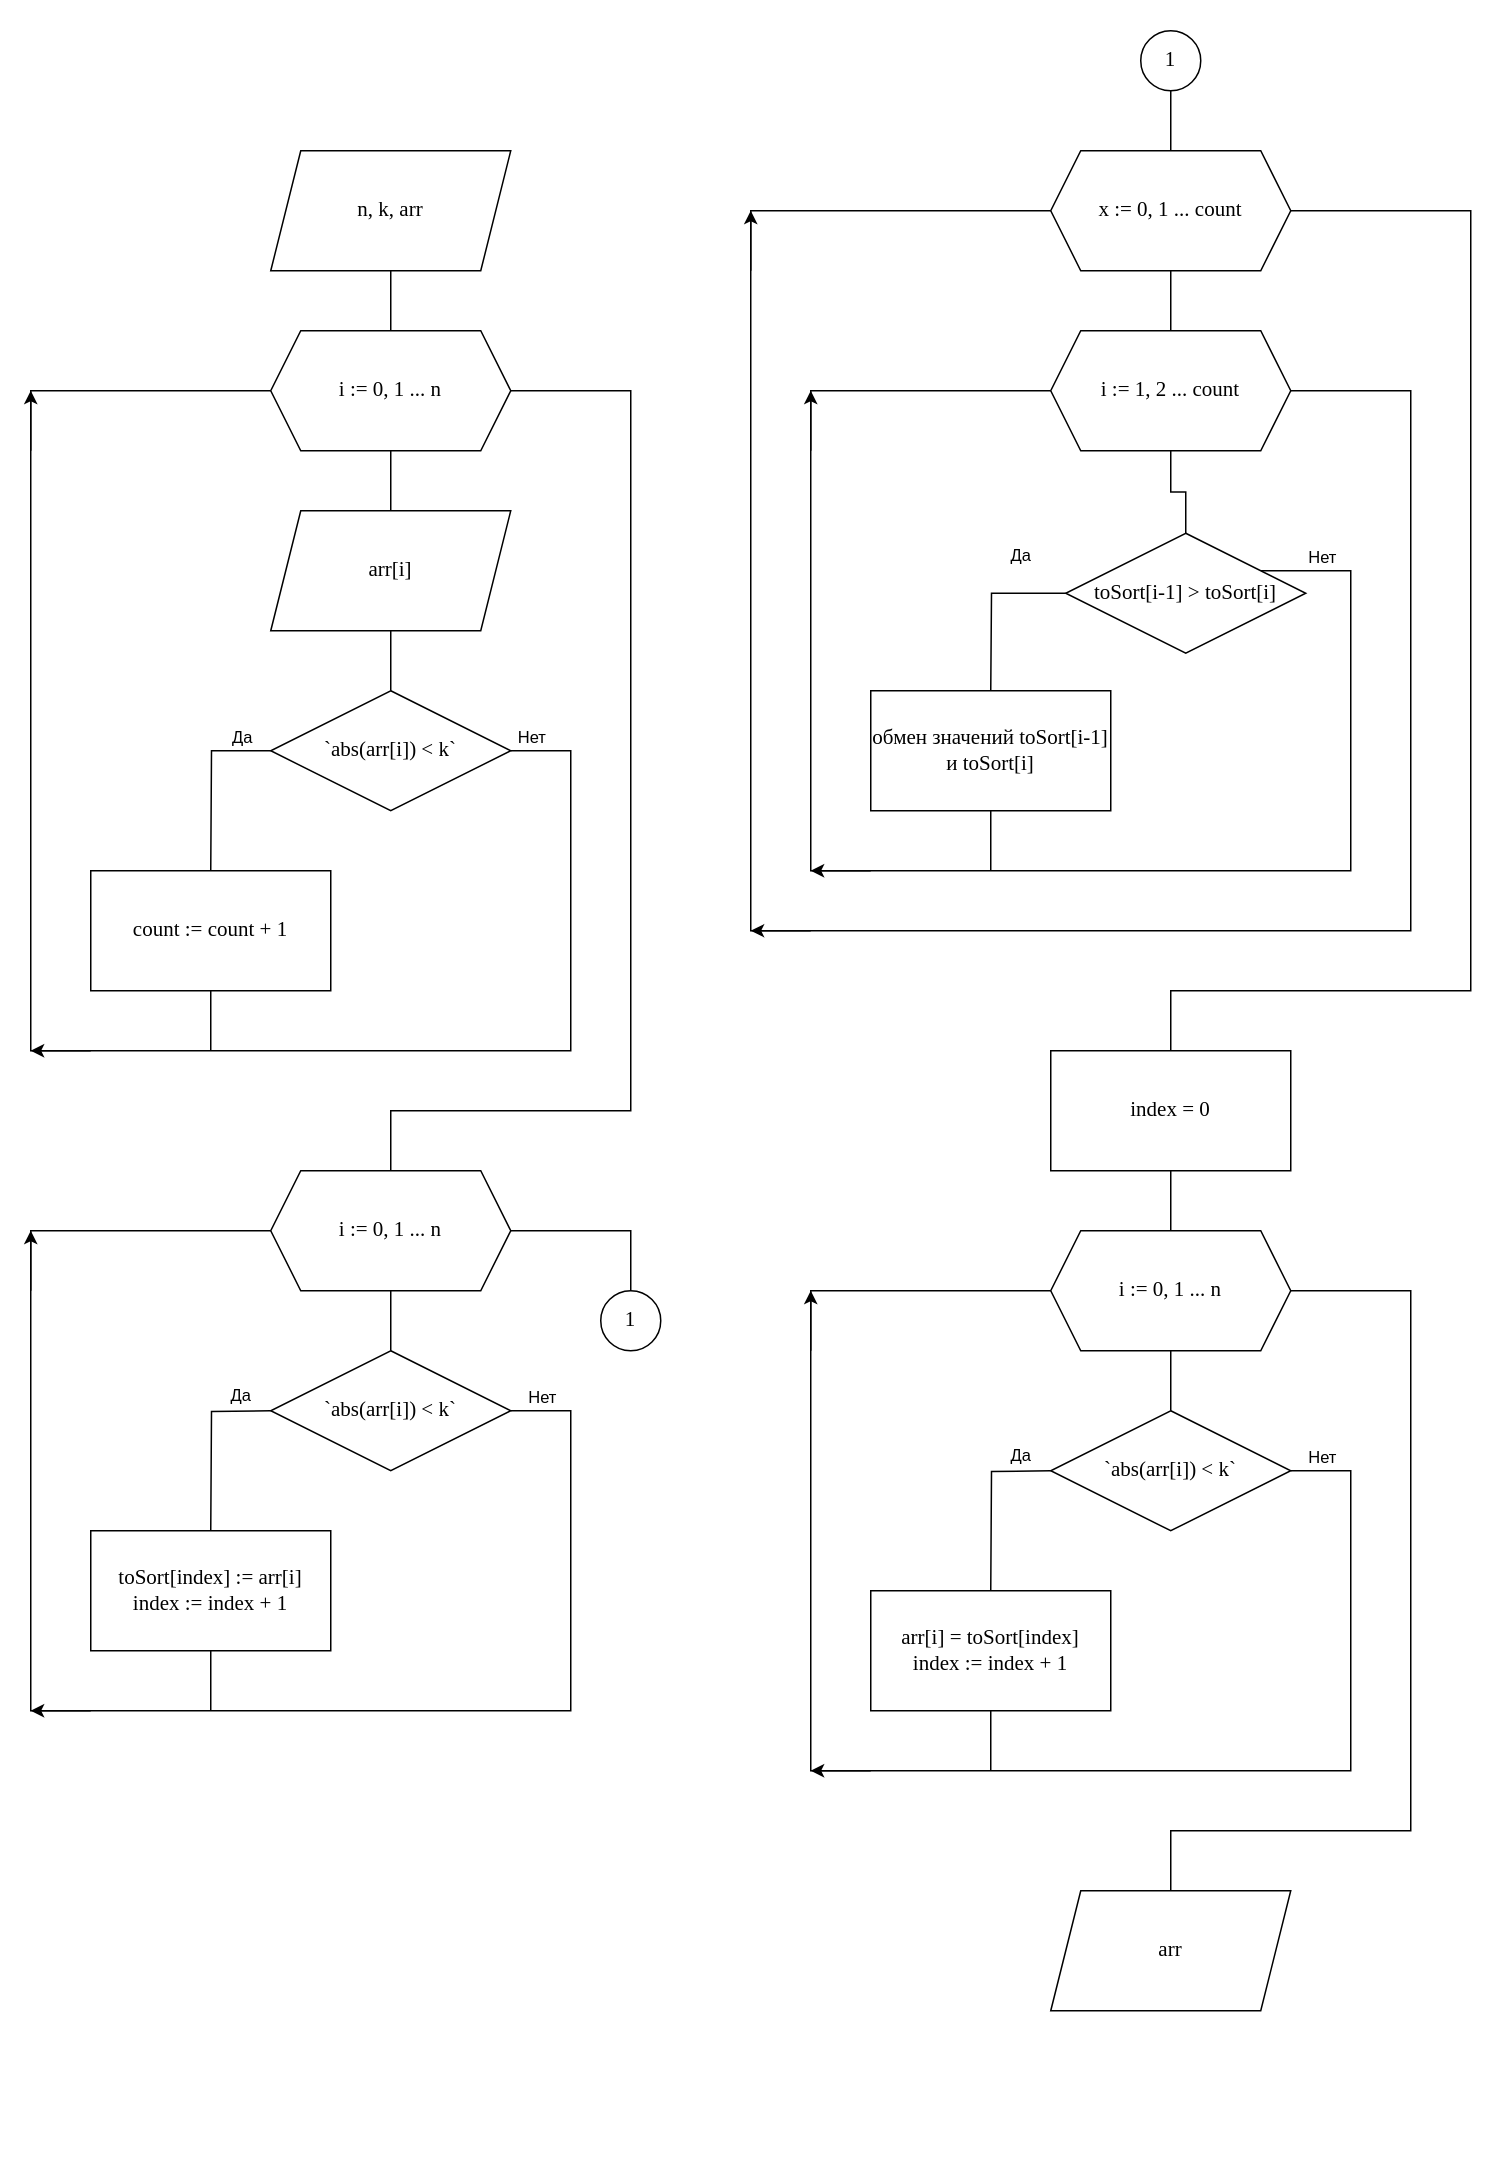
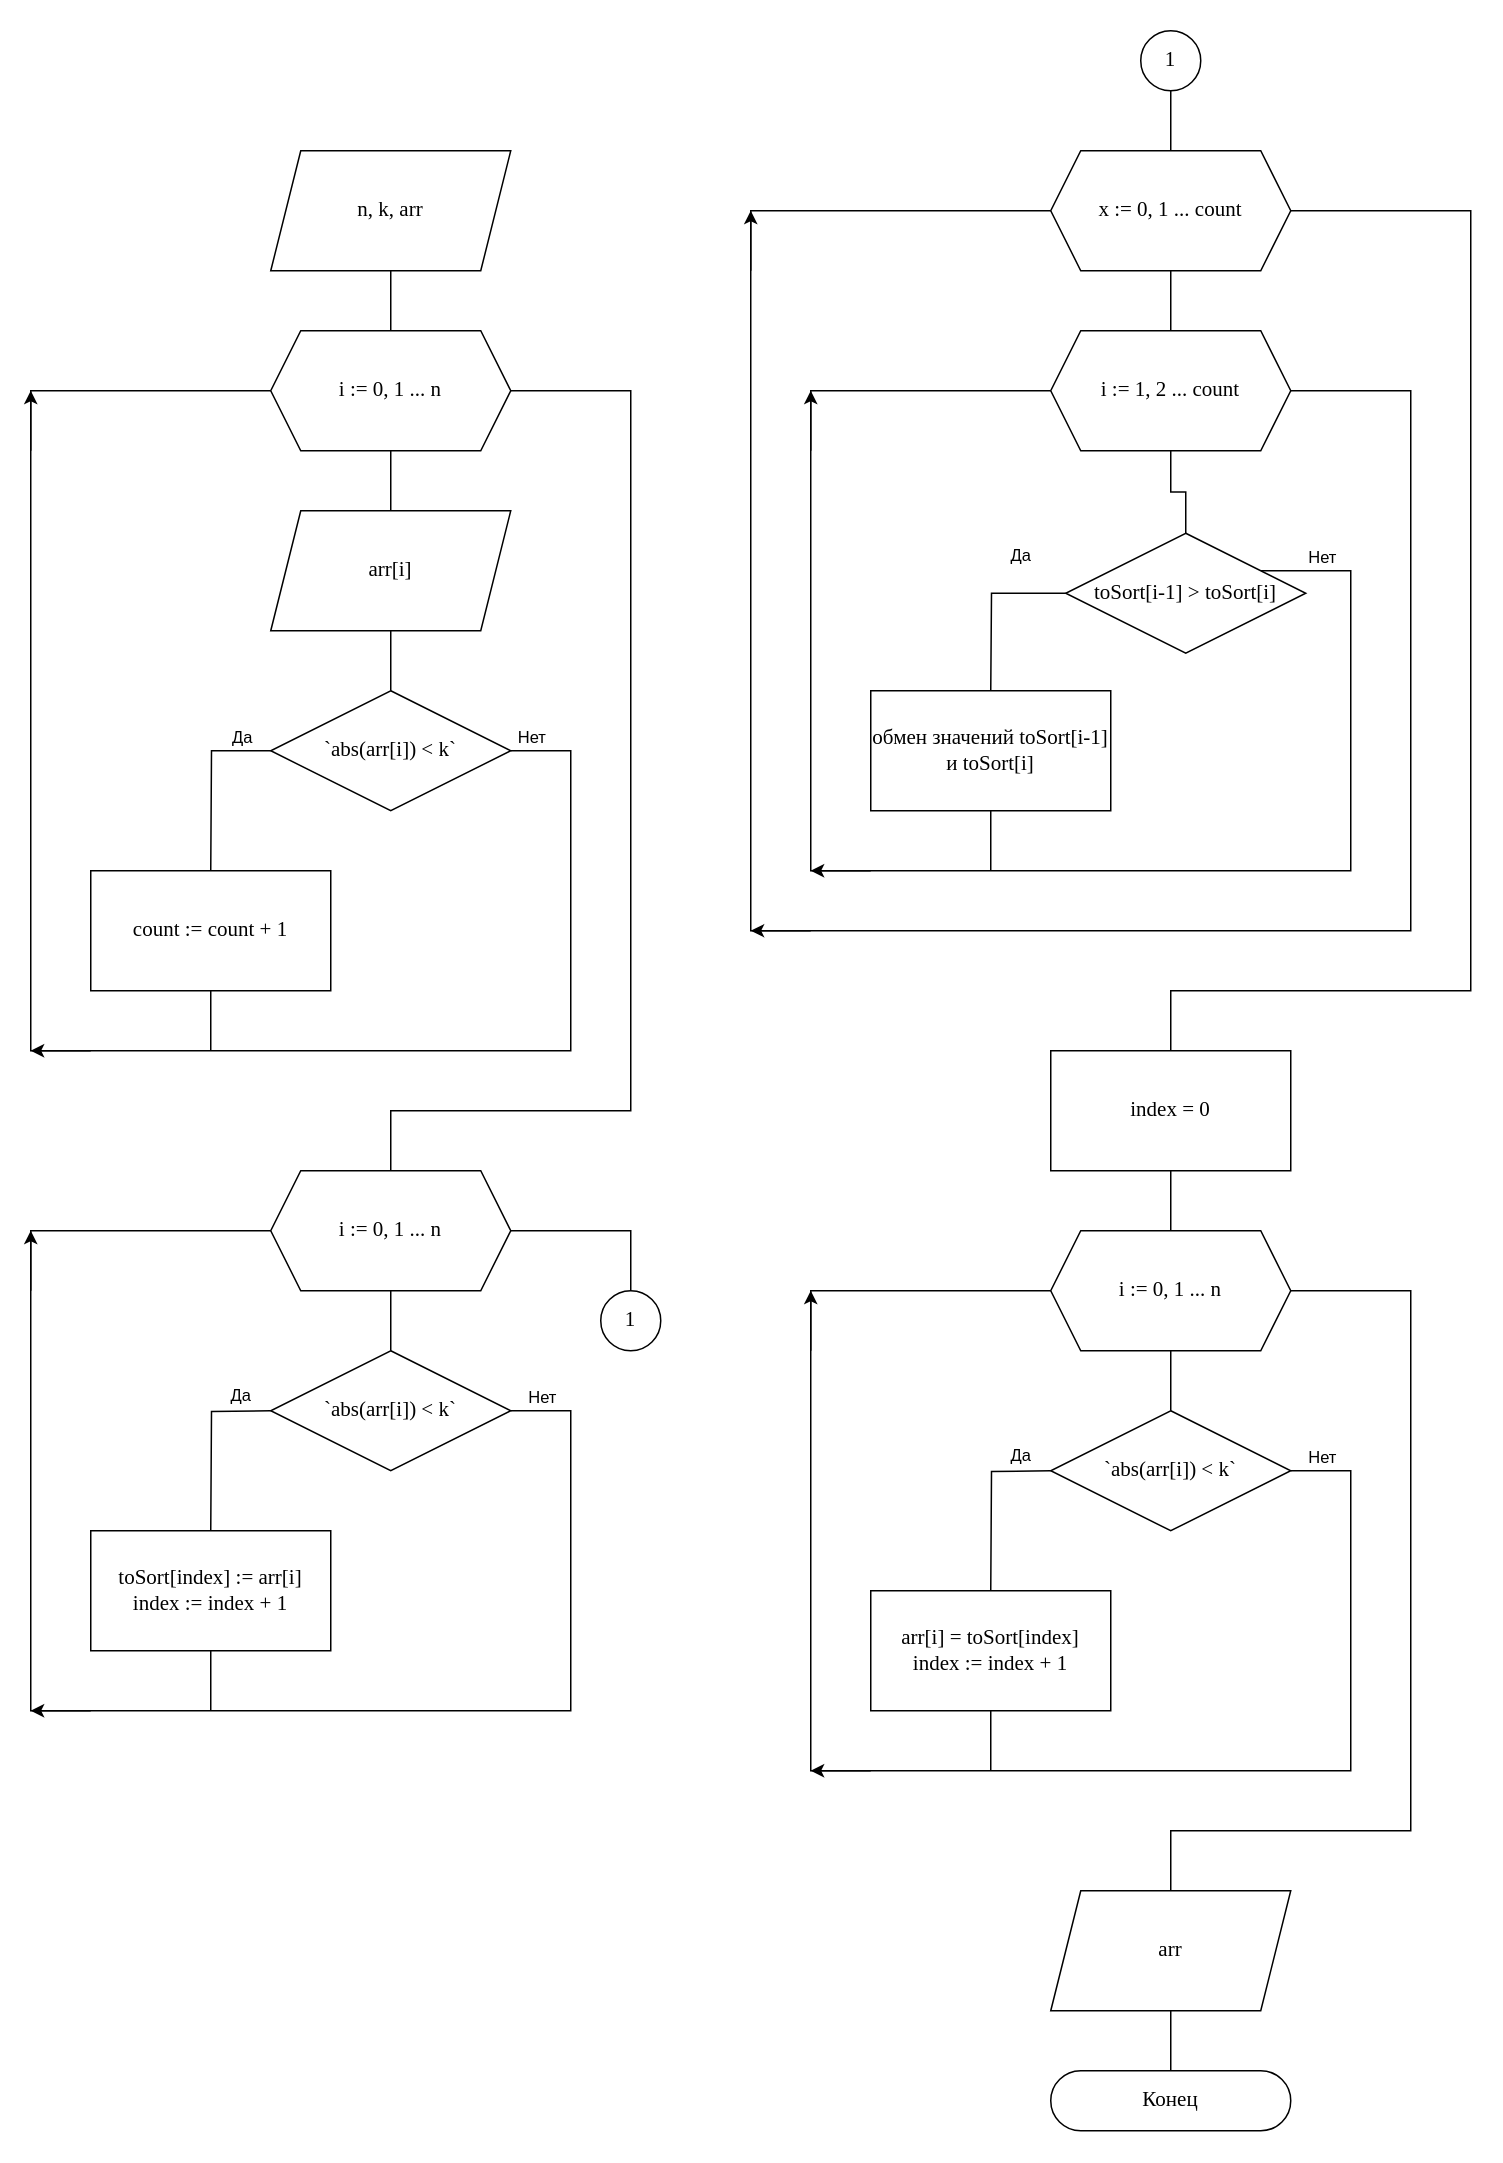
edge "arr" -- "Конец": added
node "Конец": added
